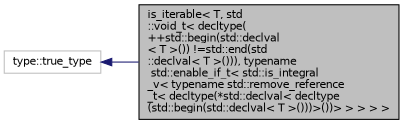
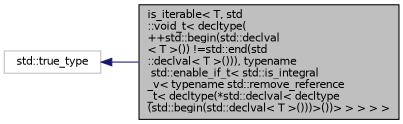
node "type::true_type": label "type::true_type" -> "std::true_type"
